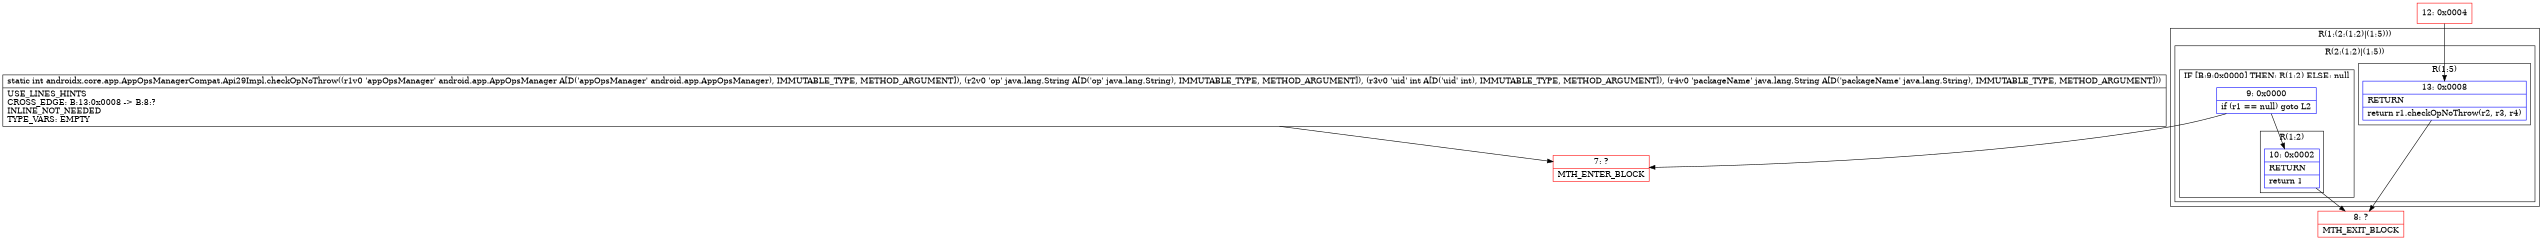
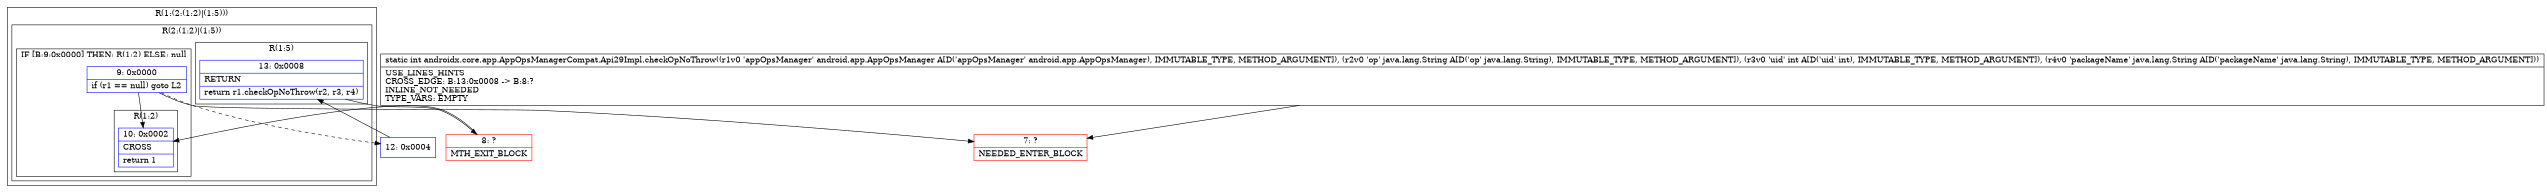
node "12: 0x0004": color red -> blue
edge "9: 0x0000" -> "12: 0x0004": added
node "10: 0x0002": text "RETURN" -> "CROSS"
node "7: ?": text "MTH_ENTER_BLOCK" -> "NEEDED_ENTER_BLOCK"
edge "10: 0x0002" -> "8: ?": reversed
